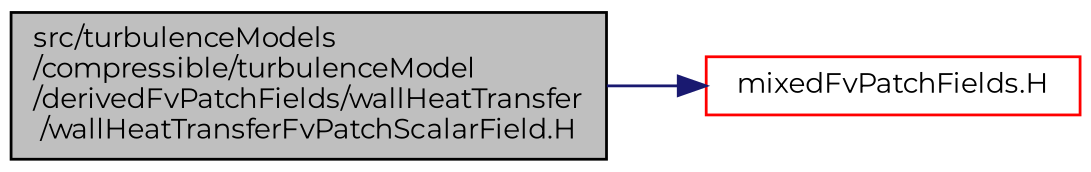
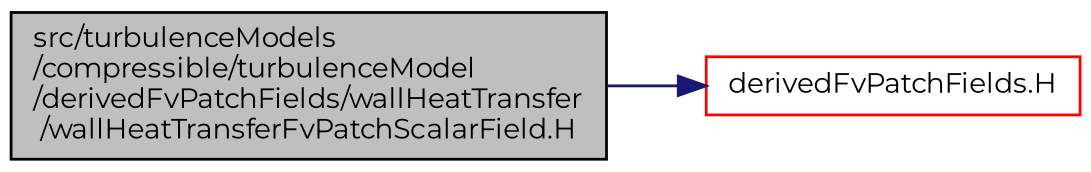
node "mixedFvPatchFields.H": label "mixedFvPatchFields.H" -> "derivedFvPatchFields.H"
